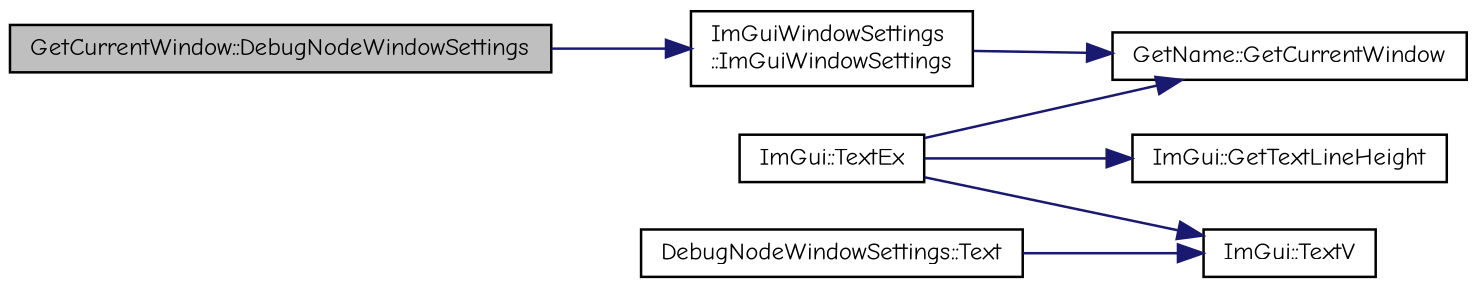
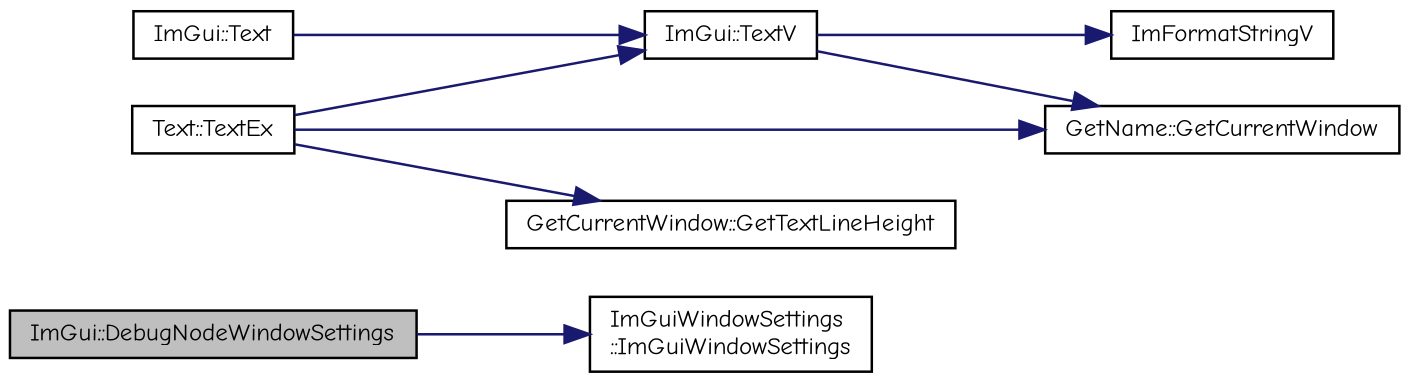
node "ImFormatStringV": added
node "GetCurrentWindow::DebugNodeWindowSettings": label "GetCurrentWindow::DebugNodeWindowSettings" -> "ImGui::DebugNodeWindowSettings"
edge "ImGuiWindowSettings ::ImGuiWindowSettings" -> "GetName::GetCurrentWindow": now "ImGui::TextV" -> "GetName::GetCurrentWindow"
node "ImGui::TextEx": label "ImGui::TextEx" -> "Text::TextEx"
node "ImGui::GetTextLineHeight": label "ImGui::GetTextLineHeight" -> "GetCurrentWindow::GetTextLineHeight"
node "DebugNodeWindowSettings::Text": label "DebugNodeWindowSettings::Text" -> "ImGui::Text"
